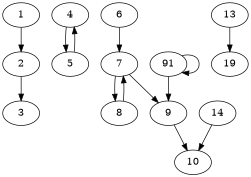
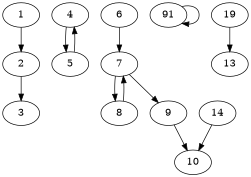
edge "13" -> "19": reversed
edge "91" -> "9": removed
